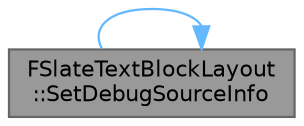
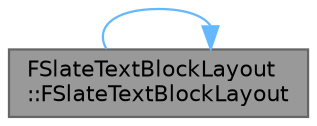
node "FSlateTextBlockLayout ::SetDebugSourceInfo": label "FSlateTextBlockLayout ::SetDebugSourceInfo" -> "FSlateTextBlockLayout ::FSlateTextBlockLayout"
